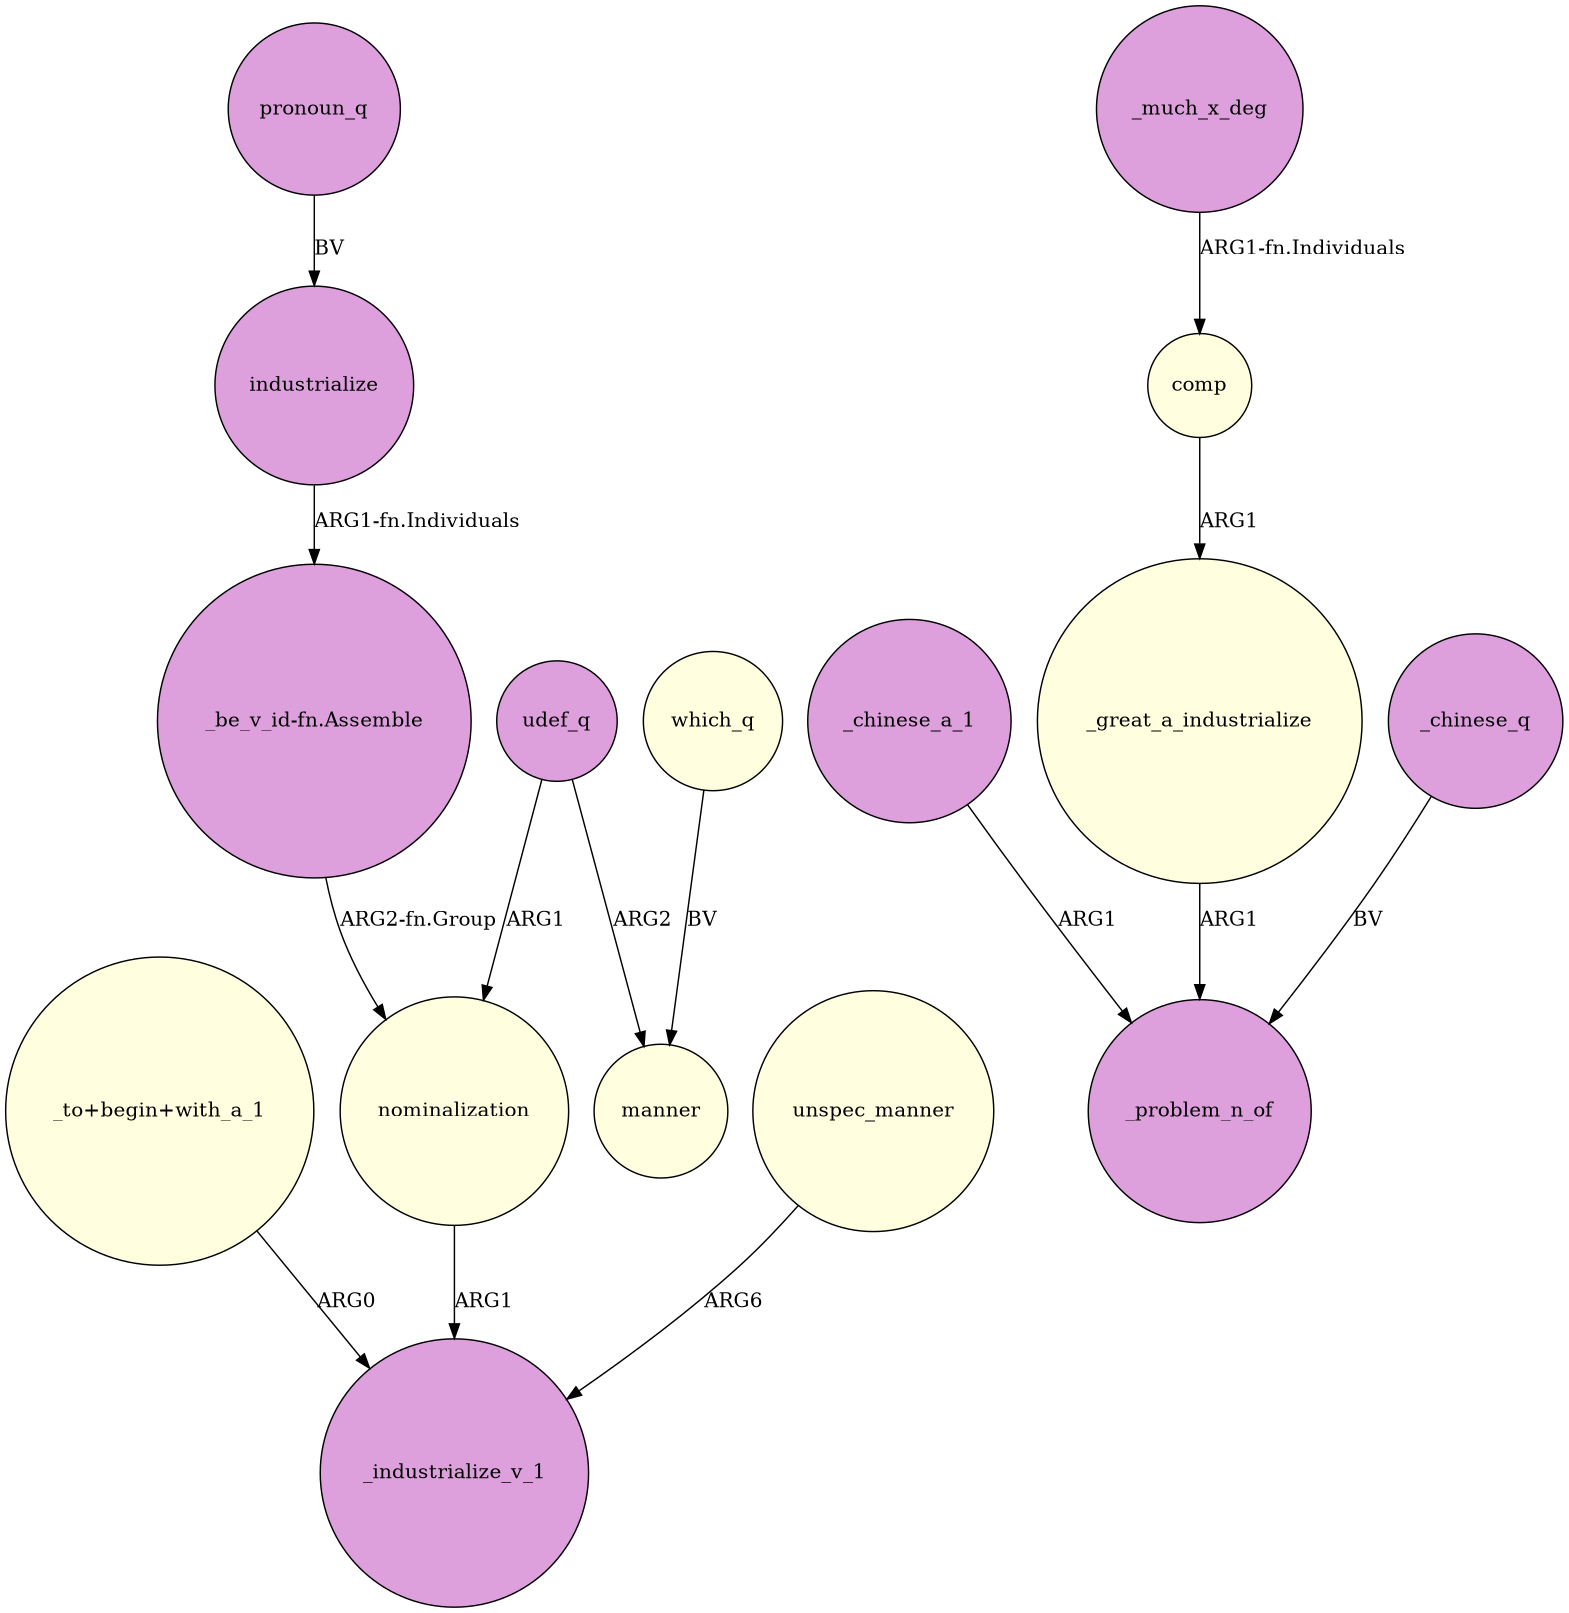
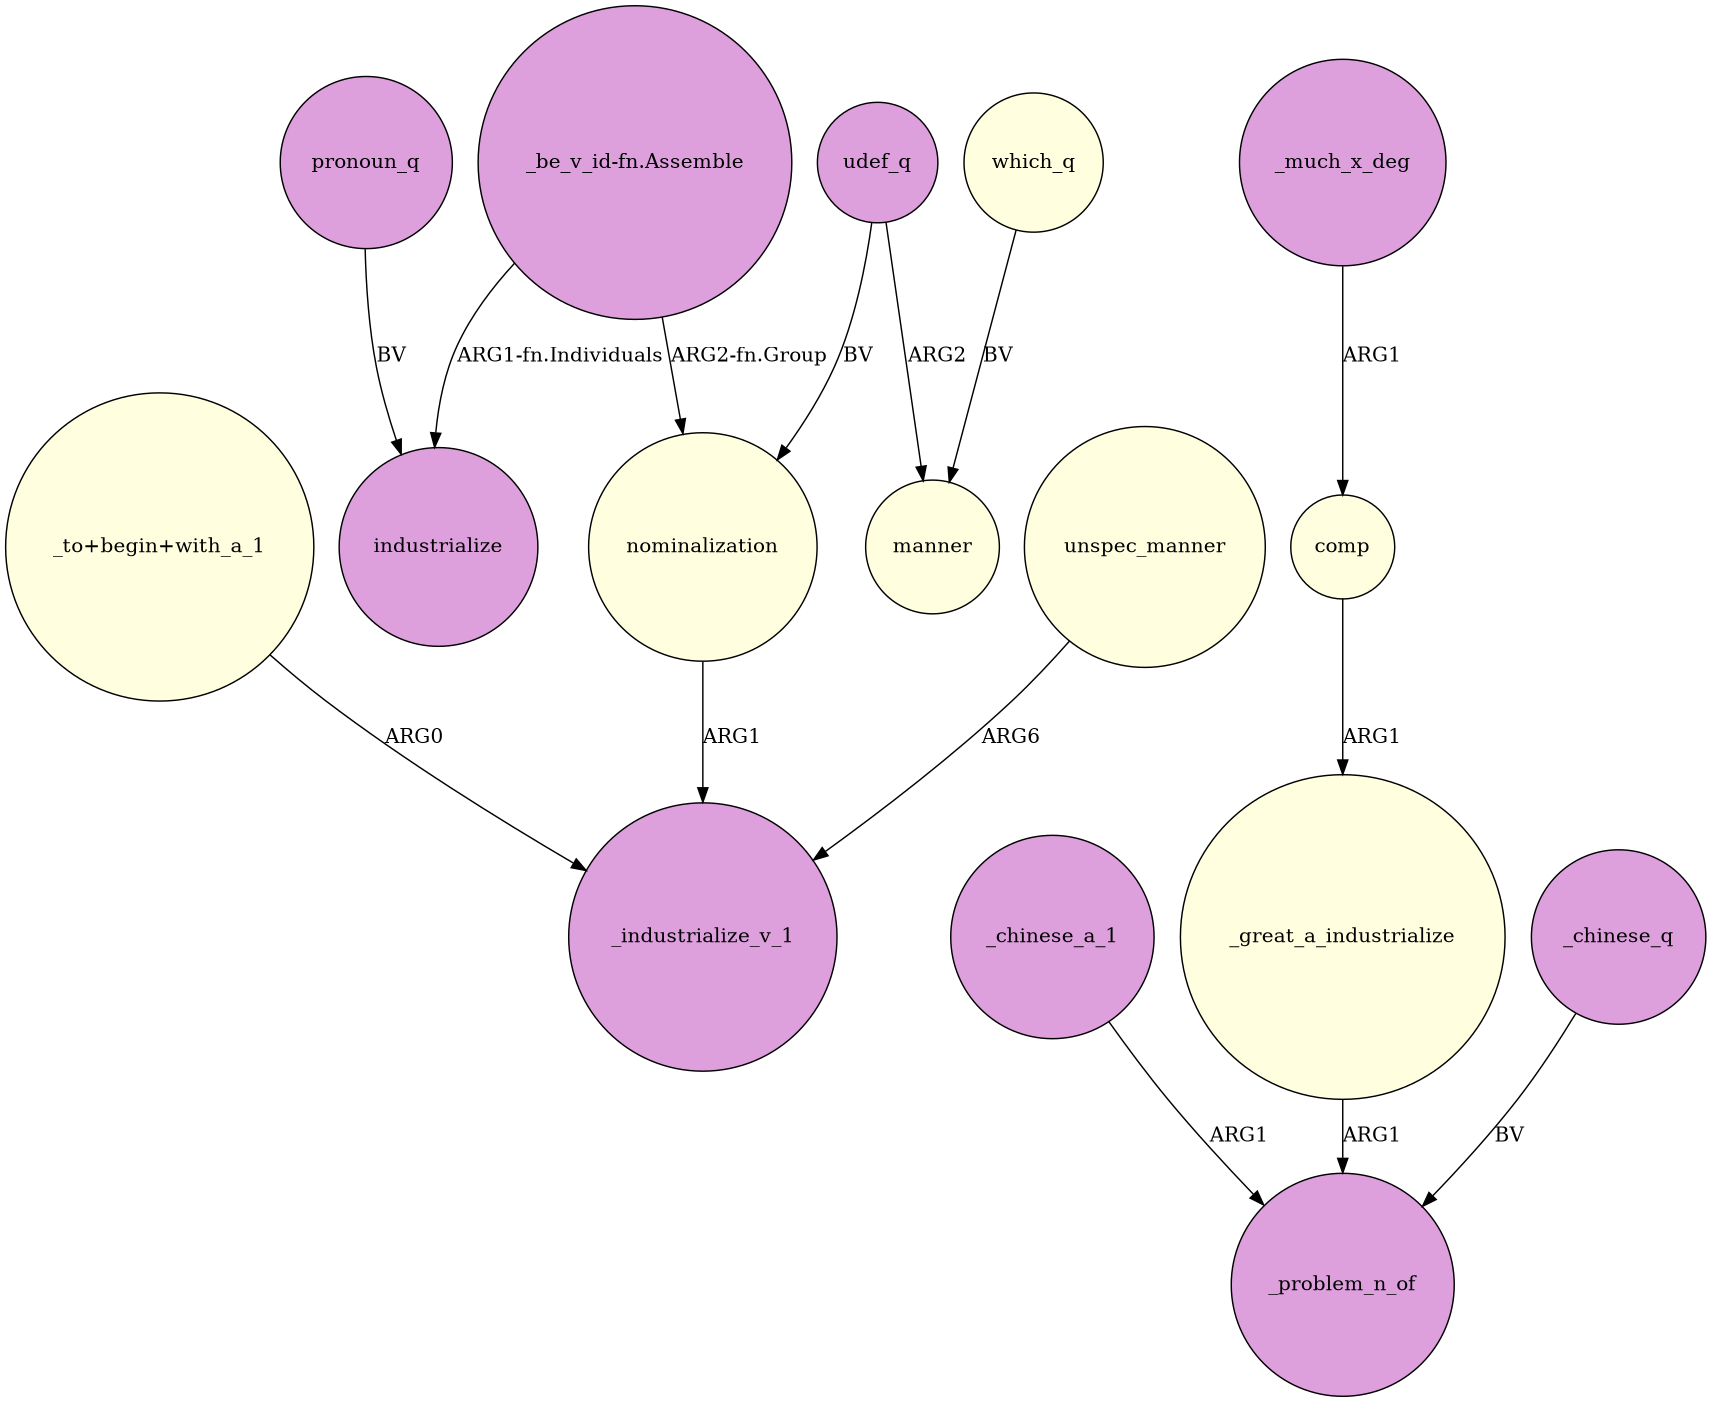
edge "_much_x_deg" -> "comp": label "ARG1-fn.Individuals" -> "ARG1"
edge "industrialize" -> "_be_v_id-fn.Assemble": reversed
edge "udef_q" -> "nominalization": label "ARG1" -> "BV"
